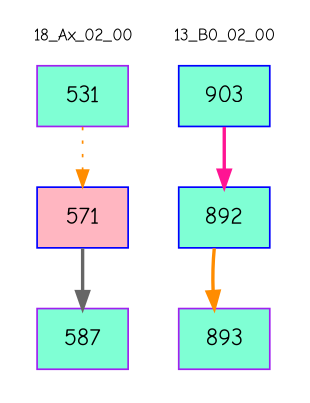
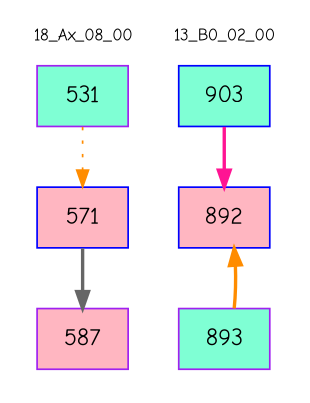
cluster "18_Ax_02_00": label "18_Ax_02_00" -> "18_Ax_08_00"
node "892": fillcolor aquamarine -> lightpink
edge "892" -> "893": reversed
node "587": fillcolor aquamarine -> lightpink
